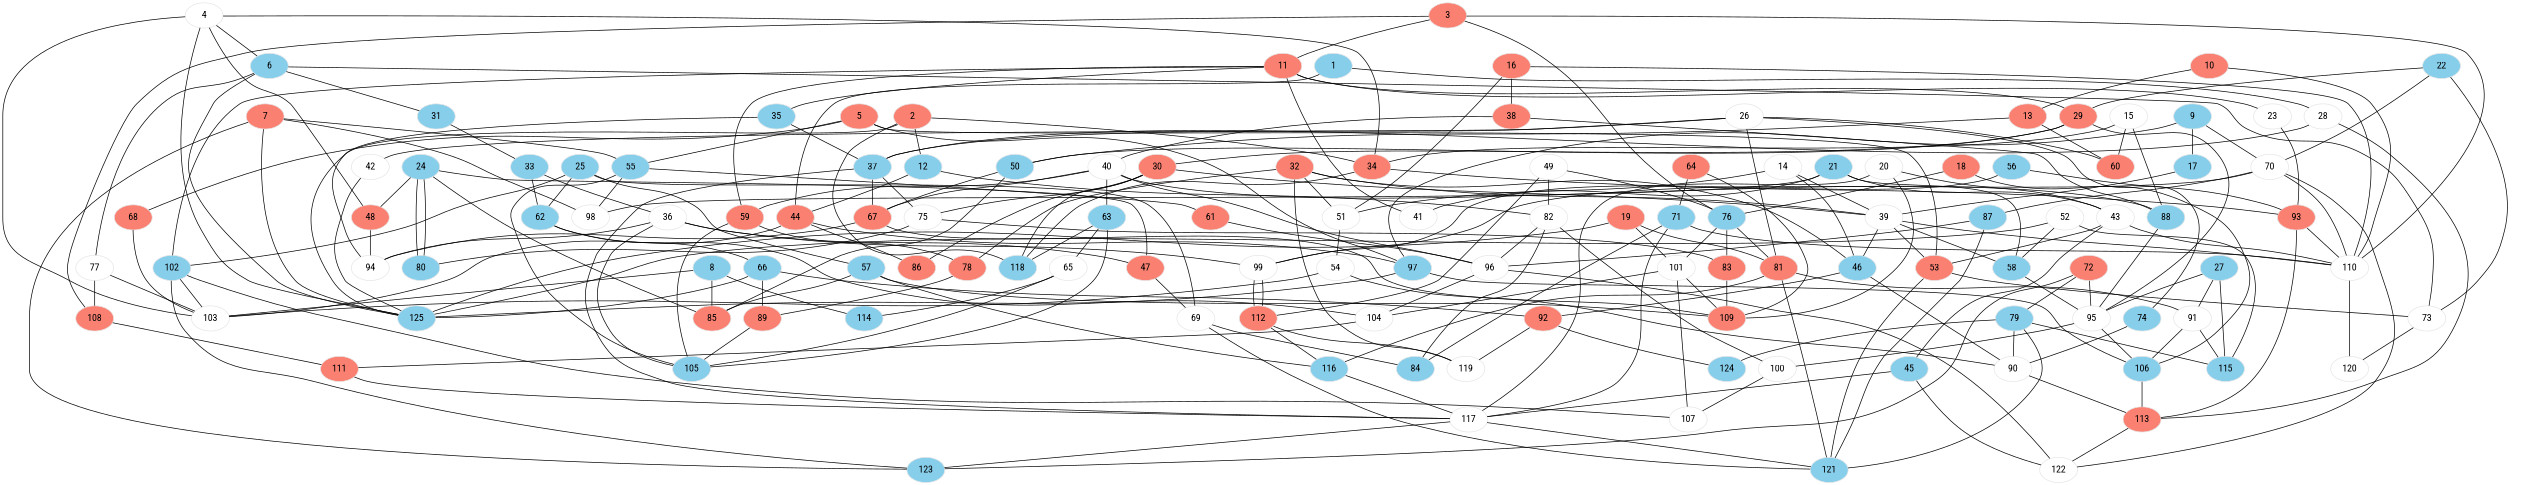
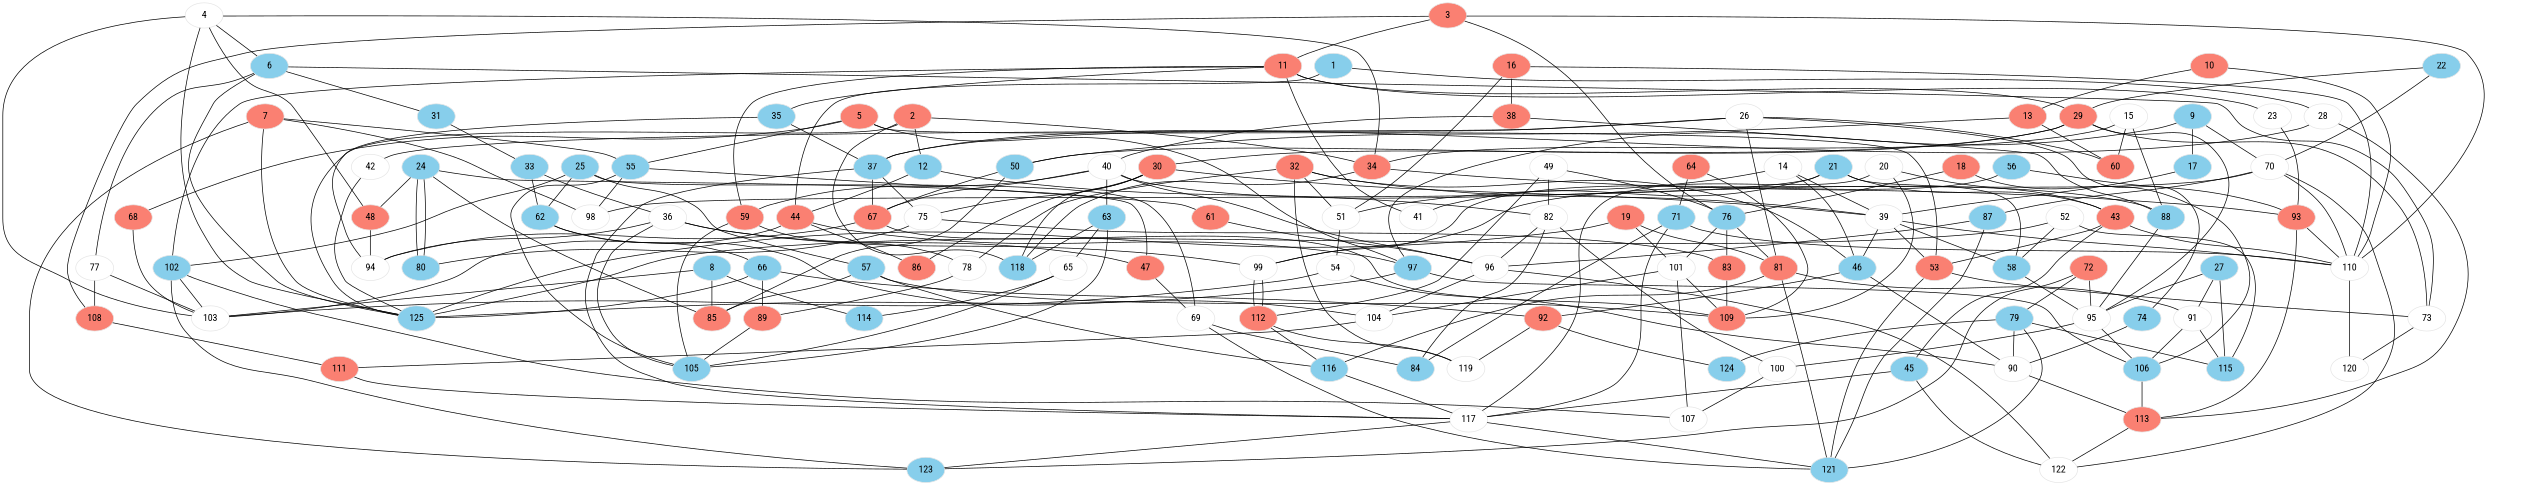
edge "22" -- "73": now "29" -- "73"
node "43": fillcolor white -> salmon
node "78": fillcolor salmon -> white
